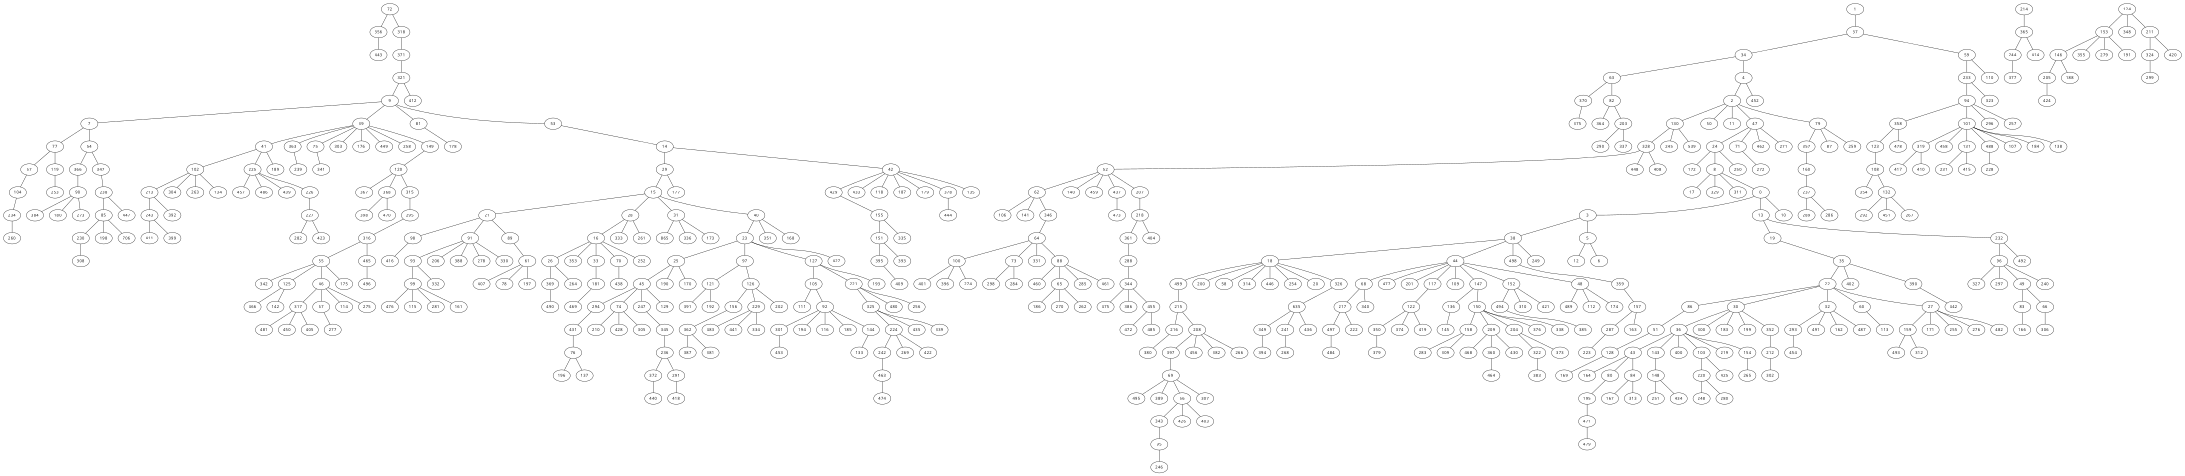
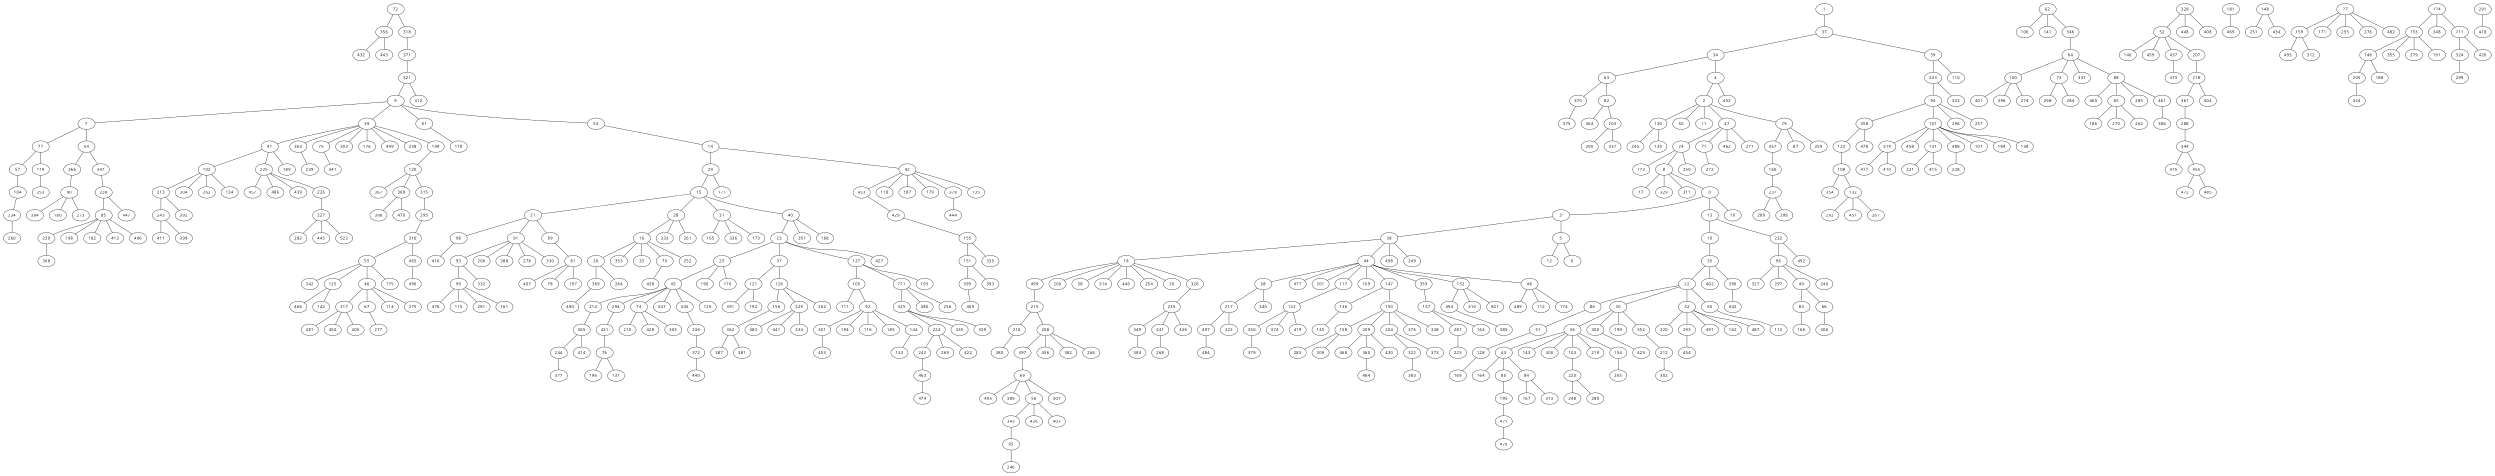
node "432": added
edge "130" -- "328": removed
node "539": label "539" -> "139"
edge "42" -- "429": now "433" -- "429"
edge "52" -- "62": removed
node "182": added
node "413": added
node "706": label "706" -> "406"
node "445": added
node "423": label "423" -> "523"
node "865": label "865" -> "165"
edge "33" -- "181": removed
edge "498" -- "359": now "44" -- "359"
edge "45" -- "214": added
edge "344" -- "386": now "461" -- "386"
edge "22" -- "27": removed
node "635": label "635" -> "235"
node "421": label "421" -> "821"
edge "247" -- "345": now "45" -- "345"
node "320": added
node "183": removed
edge "236" -- "291": removed
edge "143" -- "148": removed
edge "103" -- "425": now "300" -- "425"
